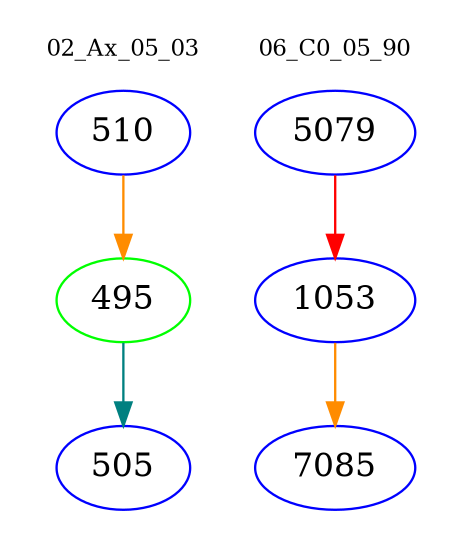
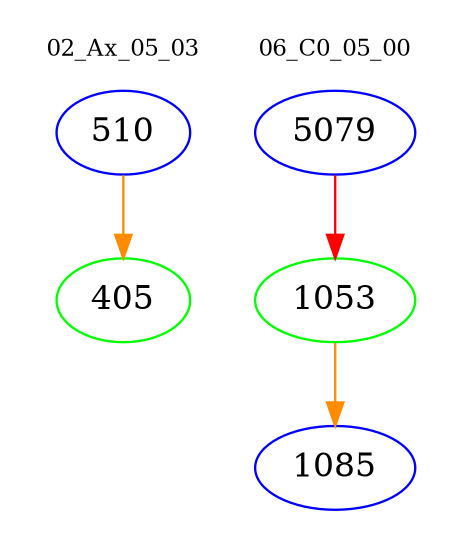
cluster "06_C0_05_90": label "06_C0_05_90" -> "06_C0_05_00"
node "495": label "495" -> "405"
node "1053": color blue -> green
node "505": removed
node "7085": label "7085" -> "1085"
